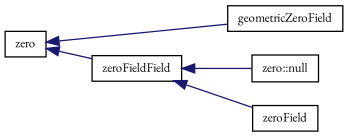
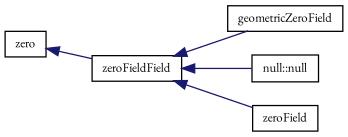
edge "geometricZeroField" -> "zero": now "geometricZeroField" -> "zeroFieldField"
node "zero::null": label "zero::null" -> "null::null"
